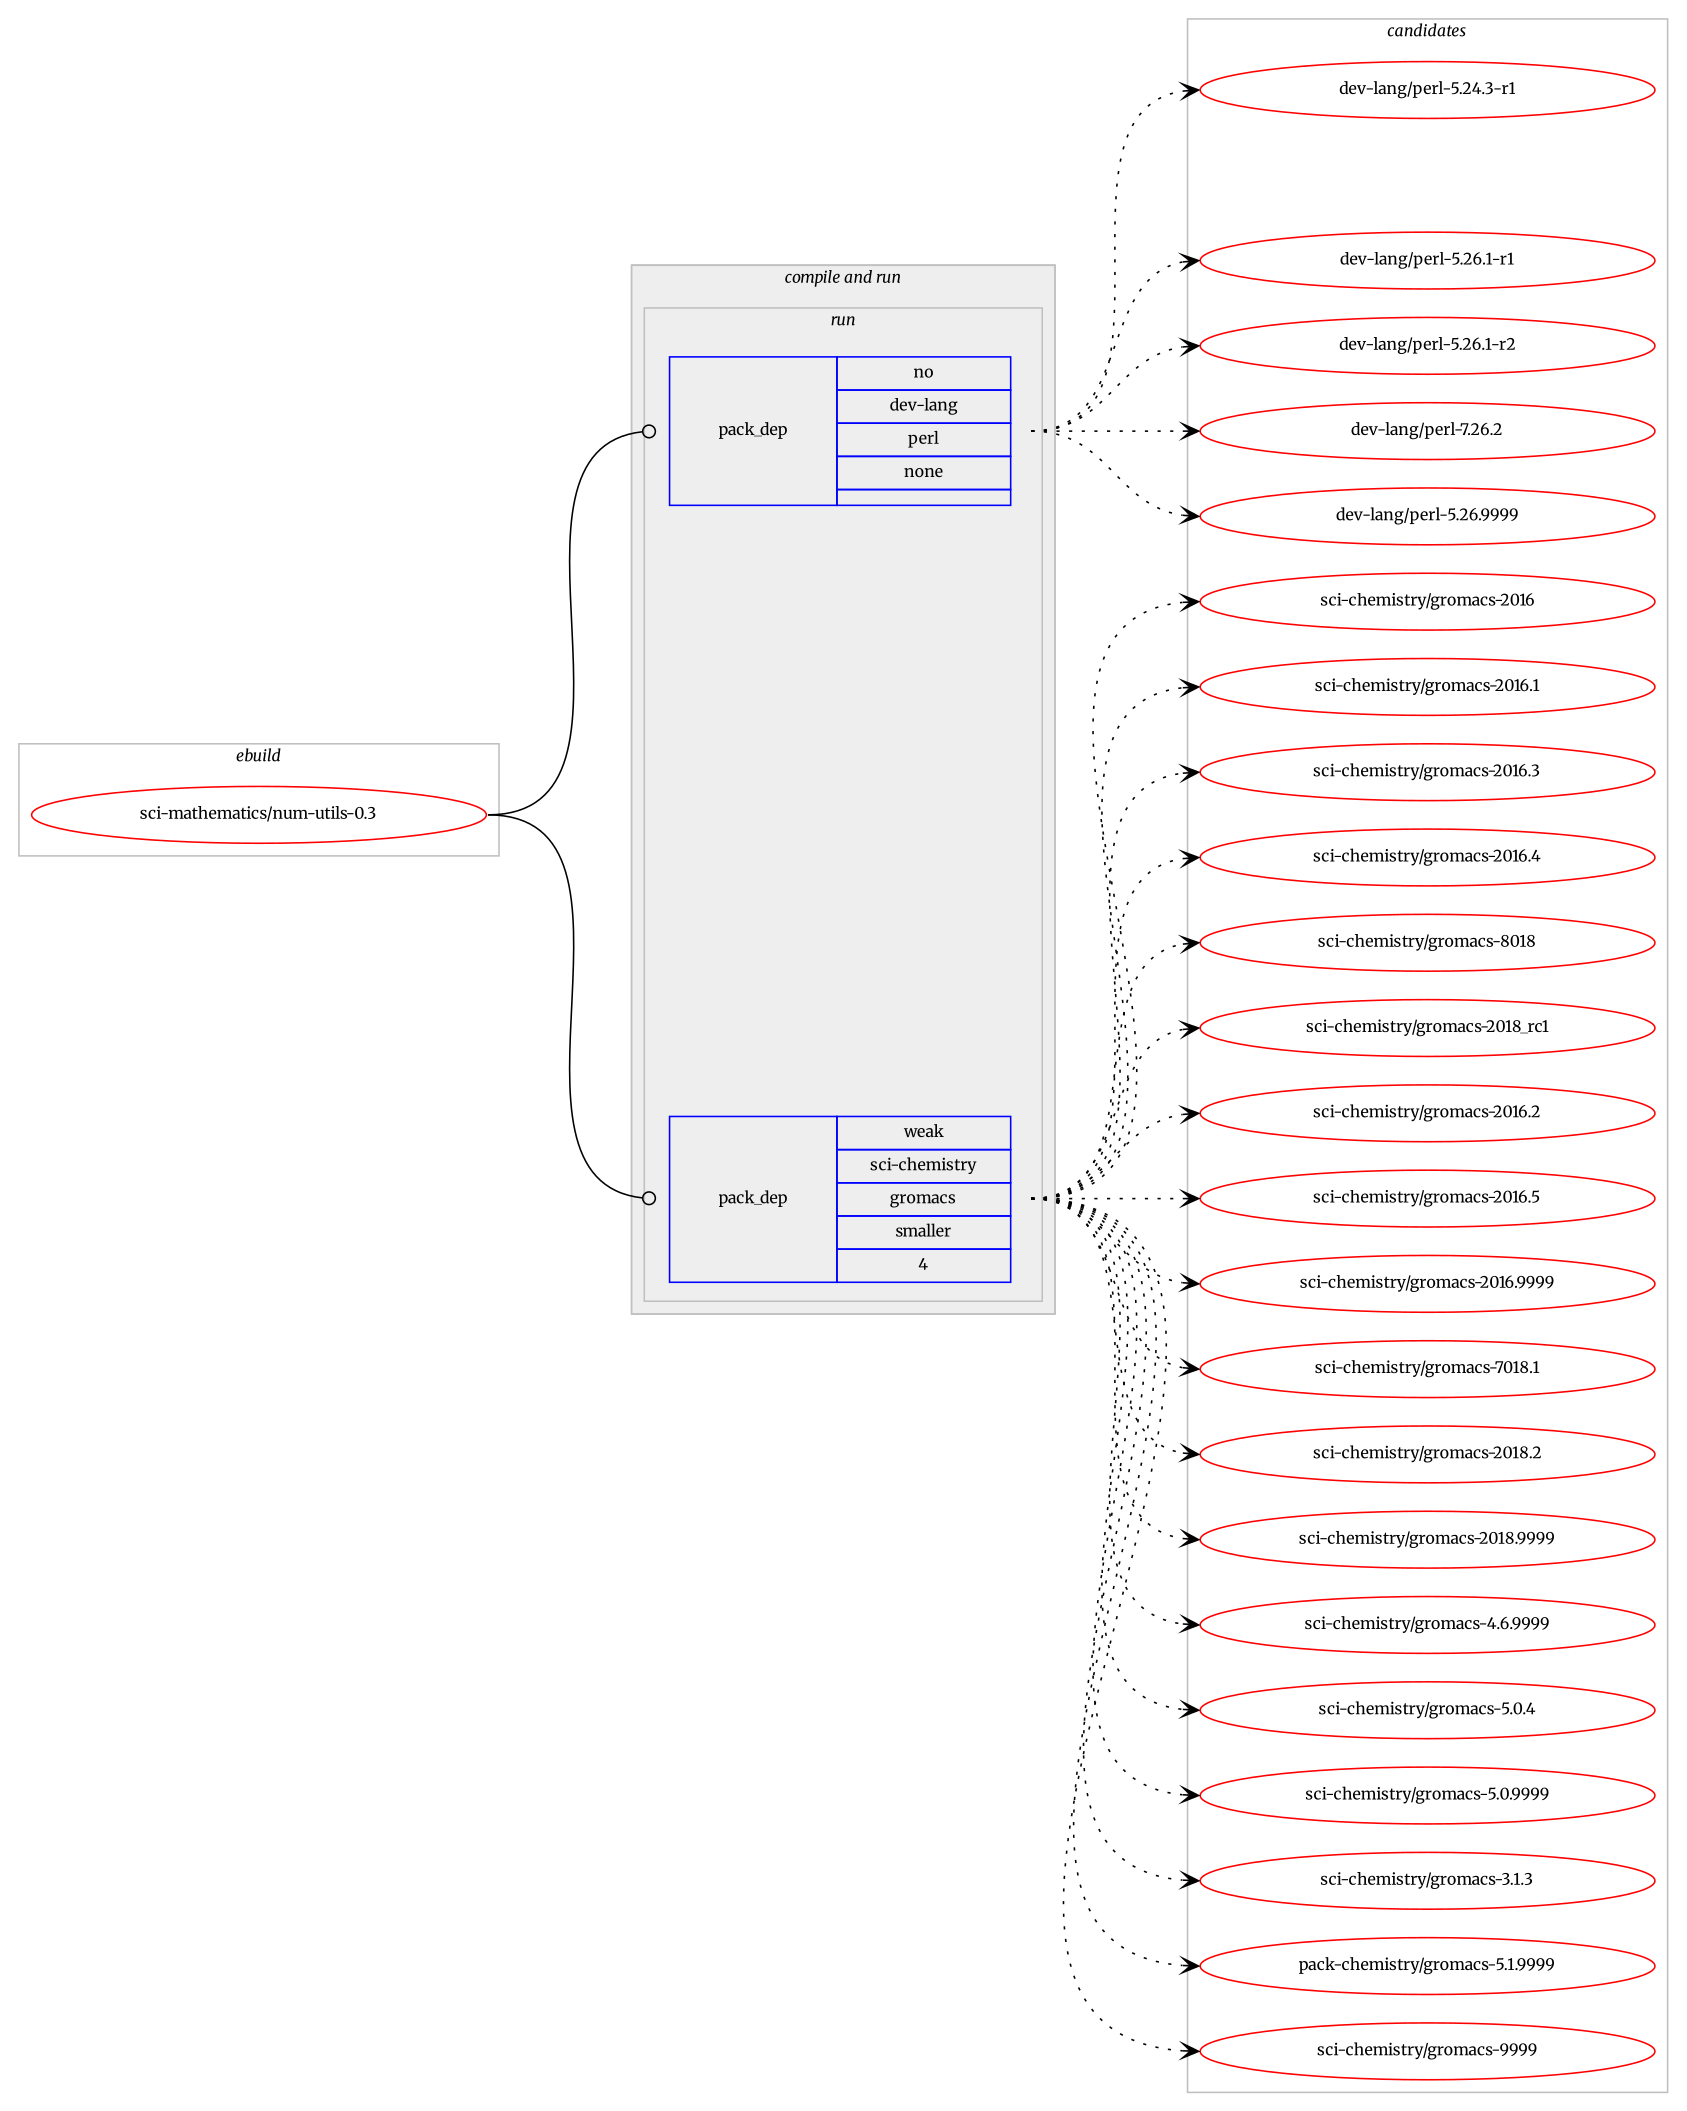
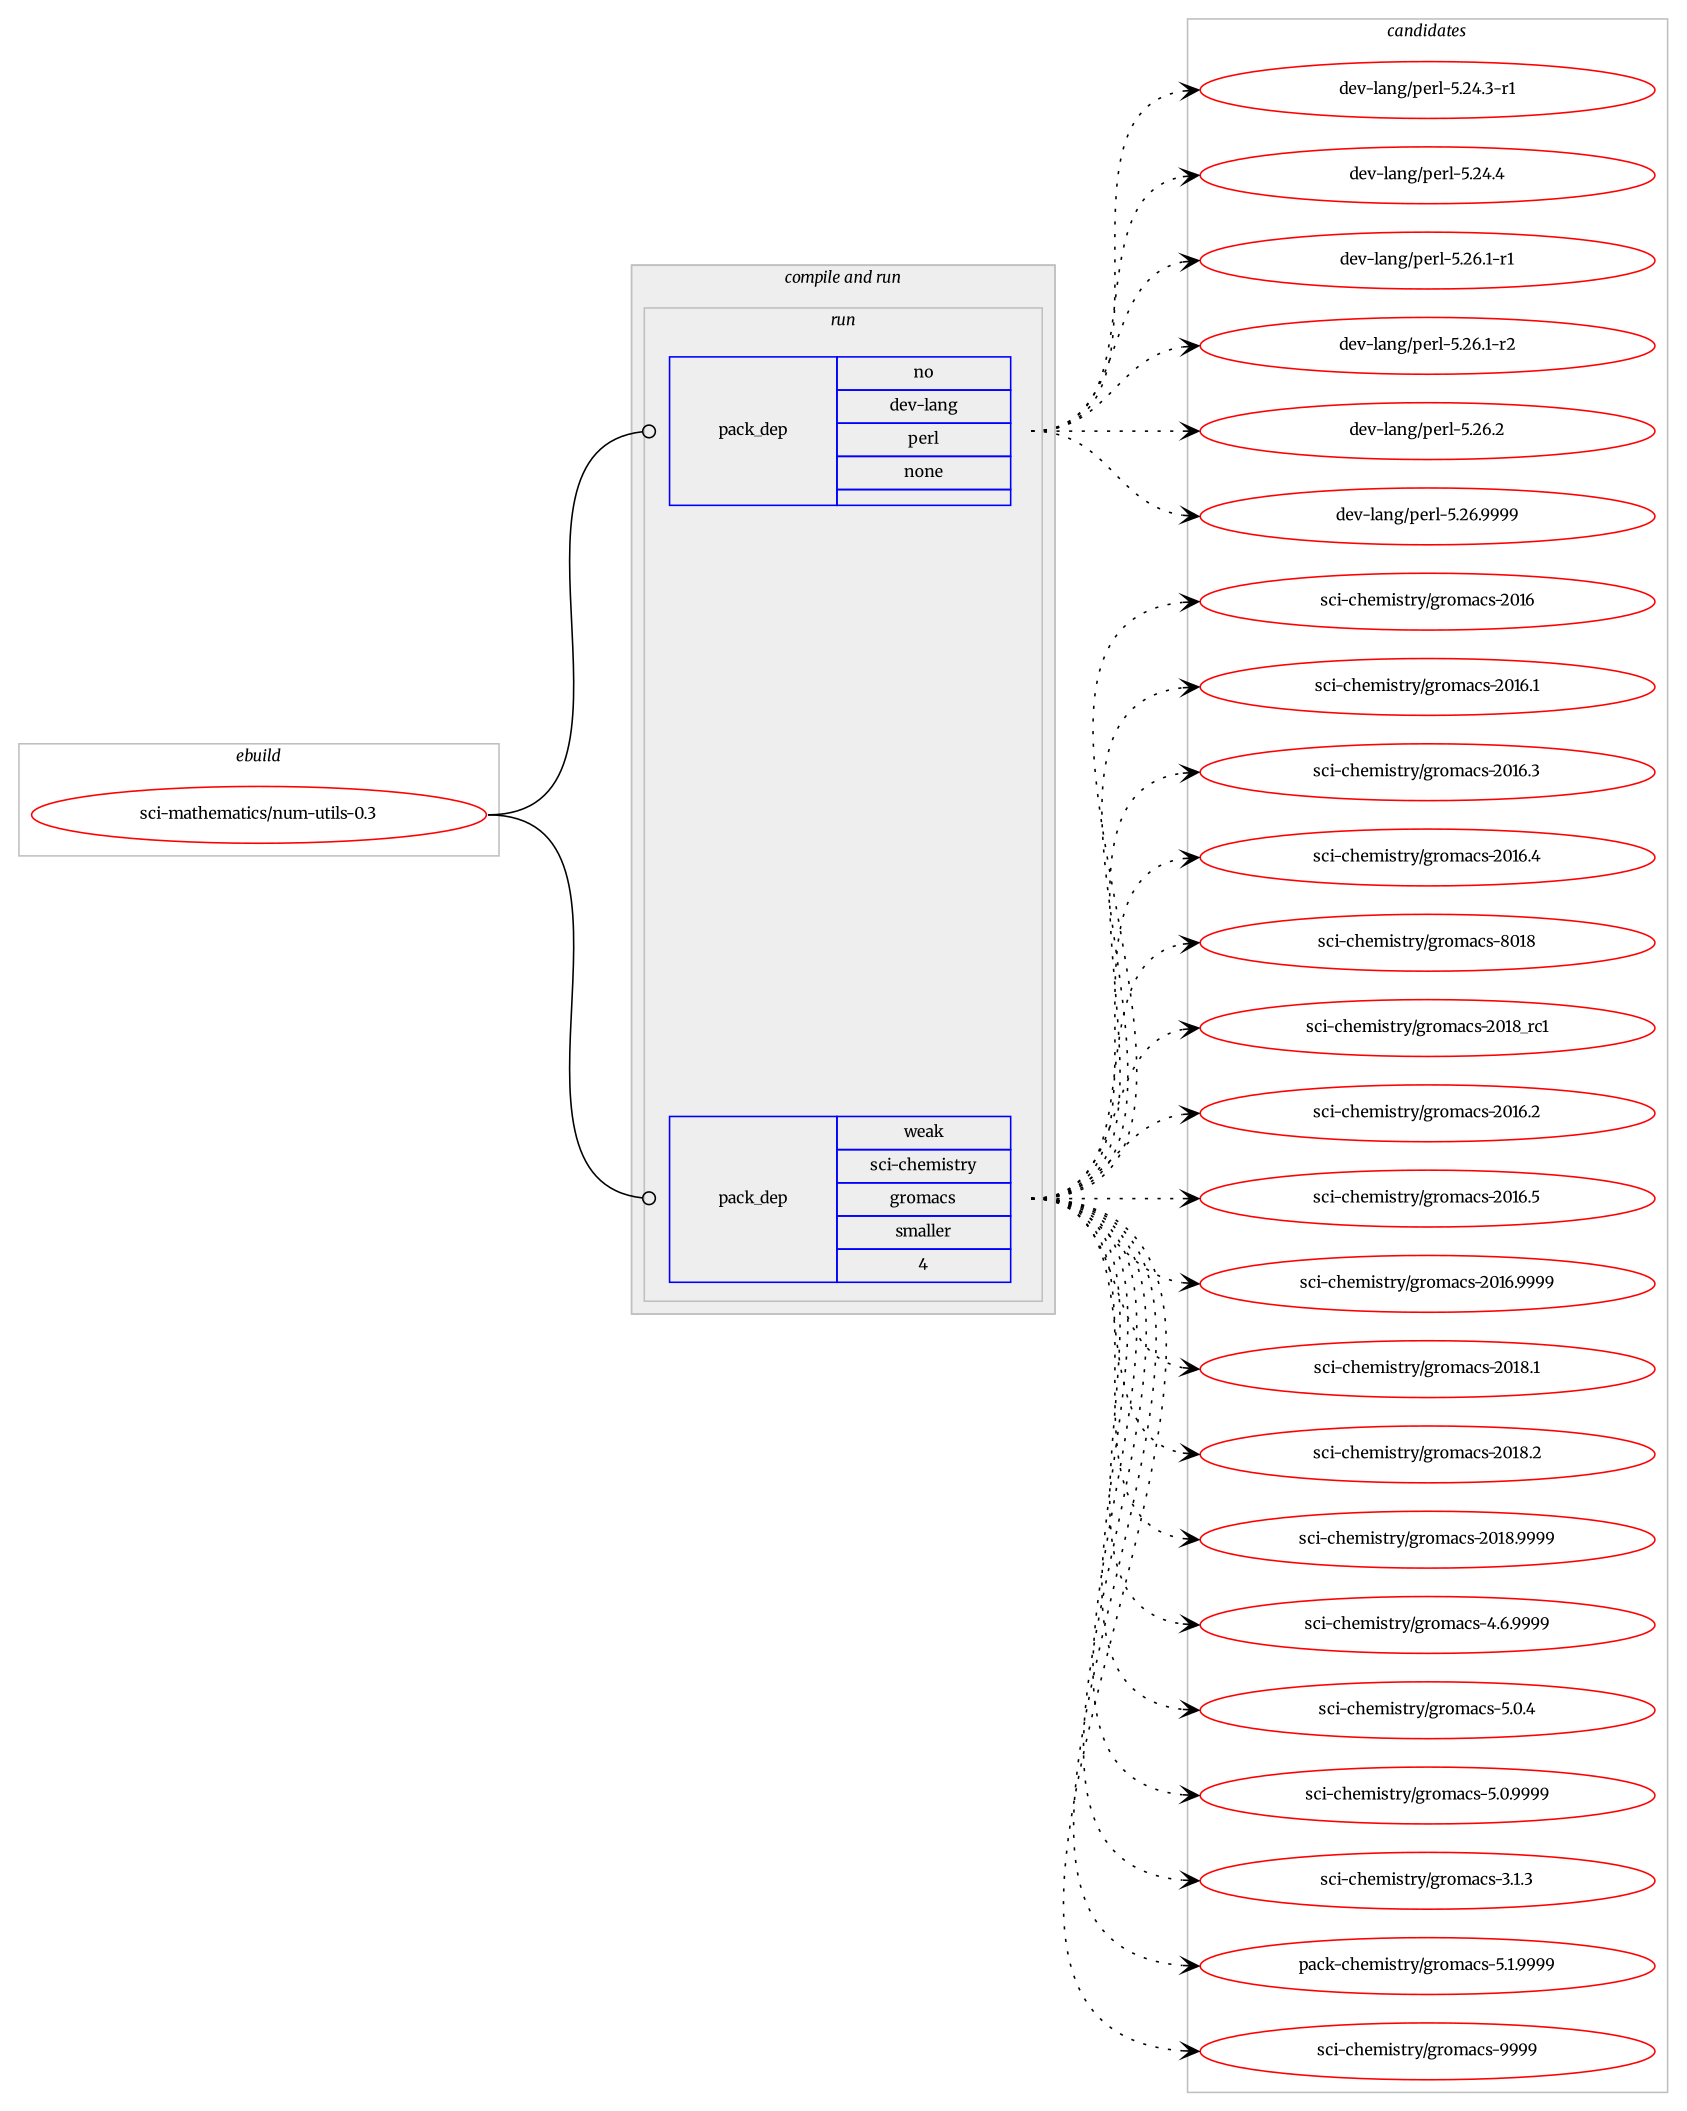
node "dev-lang/perl-5.24.4": added
node "dev-lang/perl-7.26.2": label "dev-lang/perl-7.26.2" -> "dev-lang/perl-5.26.2"
node "sci-chemistry/gromacs-7018.1": label "sci-chemistry/gromacs-7018.1" -> "sci-chemistry/gromacs-2018.1"
